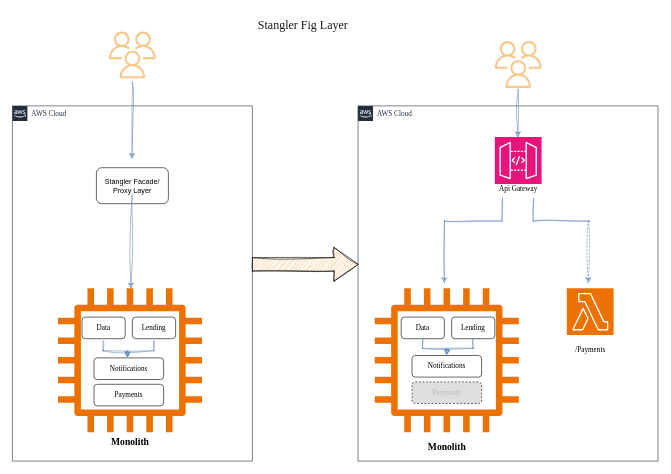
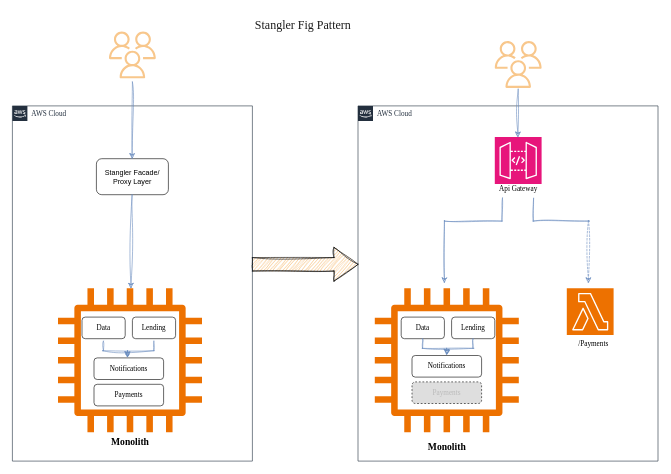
node "Stangler Fig Layer": label "Stangler Fig Layer" -> "Stangler Fig Pattern"
node "Stangler Facade/ Proxy Layer": moved (132, 186) -> (132, 177)
node "/Payments": moved (590, 350) -> (593, 344)
